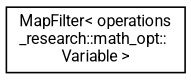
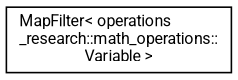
node "MapFilter< operations _research::math_opt:: Variable >": label "MapFilter< operations _research::math_opt:: Variable >" -> "MapFilter< operations _research::math_operations:: Variable >"
